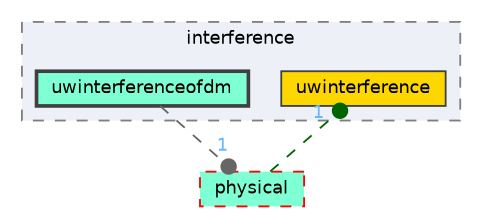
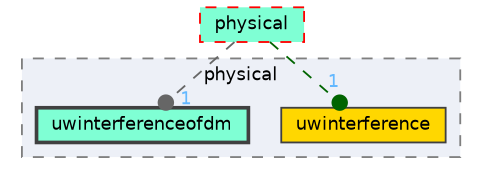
cluster "interference": label "interference" -> "physical"
edge "uwinterferenceofdm" -> "physical": reversed
